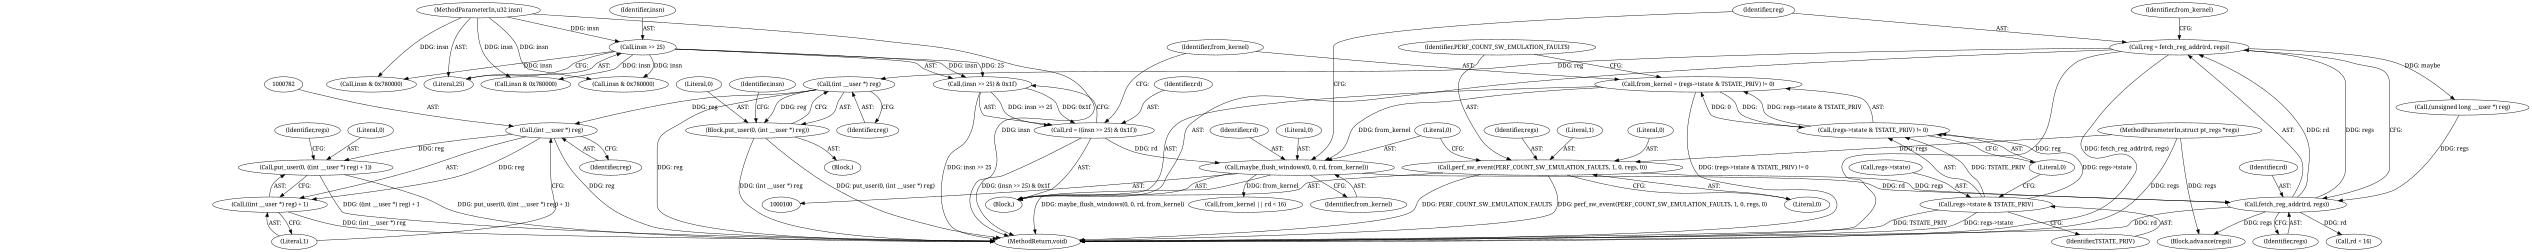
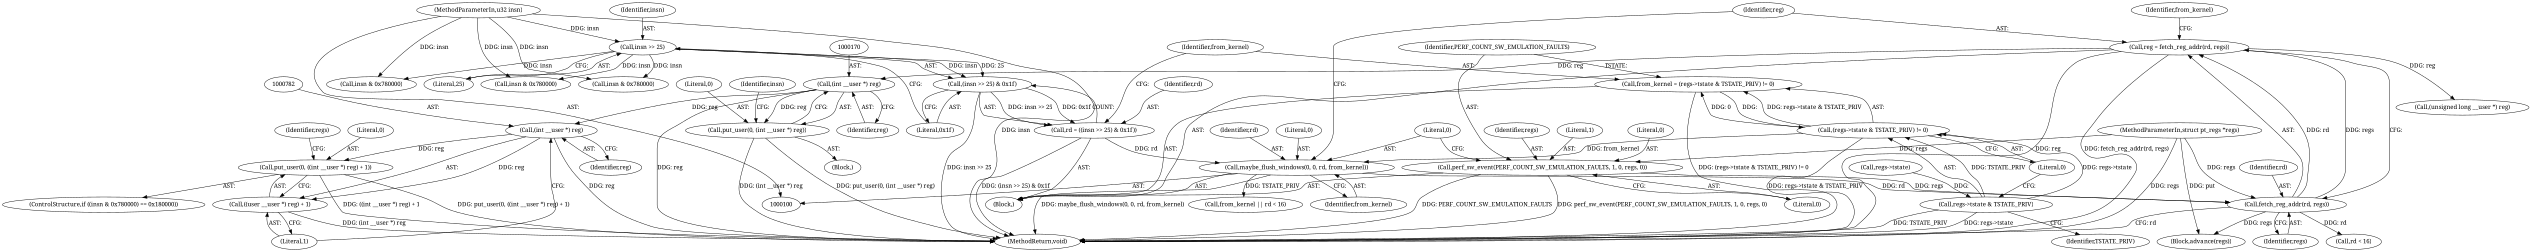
edge "(MethodParameterIn,u32 insn)" -> "(Literal,25)": now "(MethodParameterIn,u32 insn)" -> "1000100"
node "1000170": added
edge "(Identifier,PERF_COUNT_SW_EMULATION_FAULTS)" -> "(Call,from_kernel = (regs->tstate & TSTATE_PRIV) != 0)": label "CFG: " -> "TSTATE: "
edge "(Call,reg = fetch_reg_addr(rd, regs))" -> "(Call,(unsigned long __user *) reg)": label "DDG: maybe" -> "DDG: reg"
edge "(Call,from_kernel = (regs->tstate & TSTATE_PRIV) != 0)" -> "(Call,maybe_flush_windows(0, 0, rd, from_kernel))": now "(Call,(regs->tstate & TSTATE_PRIV) != 0)" -> "(Call,maybe_flush_windows(0, 0, rd, from_kernel))"
edge "(Call,rd = ((insn >> 25) & 0x1f))" -> "(Call,(insn >> 25) & 0x1f)": label "CFG: " -> "COUNT: "
node "(Block,put_user(0, (int __user *) reg))": label "(Block,put_user(0, (int __user *) reg))" -> "(Call,put_user(0, (int __user *) reg))"
node "(Literal,0x1f)": added
edge "(Call,(unsigned long __user *) reg)" -> "(Call,fetch_reg_addr(rd, regs))": now "(MethodParameterIn,struct pt_regs *regs)" -> "(Call,fetch_reg_addr(rd, regs))"
edge "(Call,maybe_flush_windows(0, 0, rd, from_kernel))" -> "(Call,from_kernel || rd < 16)": label "DDG: from_kernel" -> "DDG: TSTATE_PRIV"
edge "(Call,regs->tstate)" -> "(Call,regs->tstate & TSTATE_PRIV)": label "AST: " -> "DDG: "
edge "(MethodParameterIn,struct pt_regs *regs)" -> "(Block,advance(regs))": label "DDG: regs" -> "DDG: put"
node "(ControlStructure,if ((insn & 0x780000) == 0x180000))": added
node "(Call,((int __user *) reg) + 1)": label "(Call,((int __user *) reg) + 1)" -> "(Call,((user __user *) reg) + 1)"
edge "(Identifier,TSTATE_PRIV)" -> "(Call,regs->tstate & TSTATE_PRIV)": removed, label "AST:"
edge "(Call,fetch_reg_addr(rd, regs))" -> "(MethodReturn,void)": label "DDG: rd" -> "CFG: rd"
edge "(Call,(regs->tstate & TSTATE_PRIV) != 0)" -> "(MethodReturn,void)": added, label "DDG: regs->tstate & TSTATE_PRIV"
